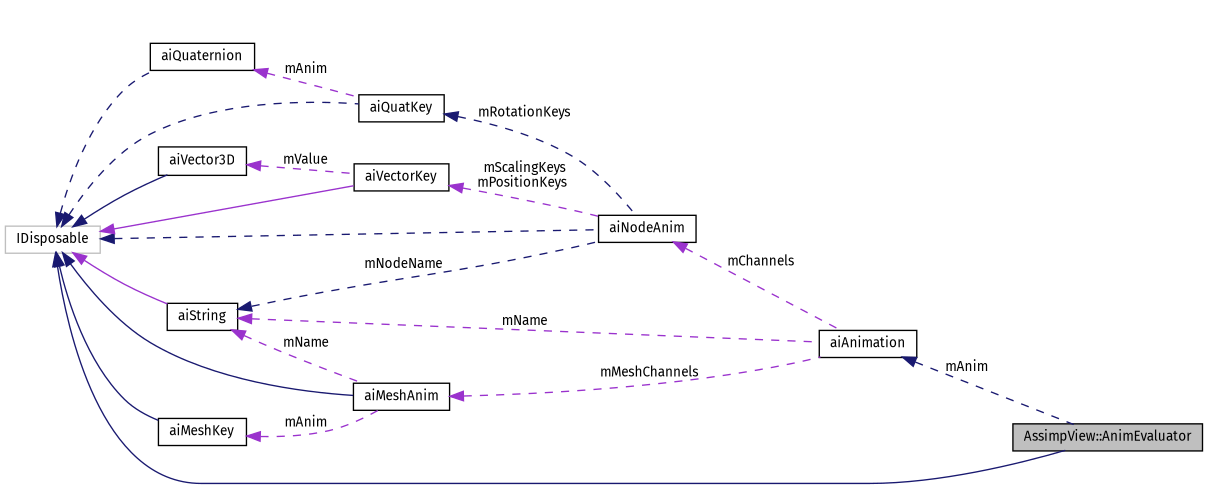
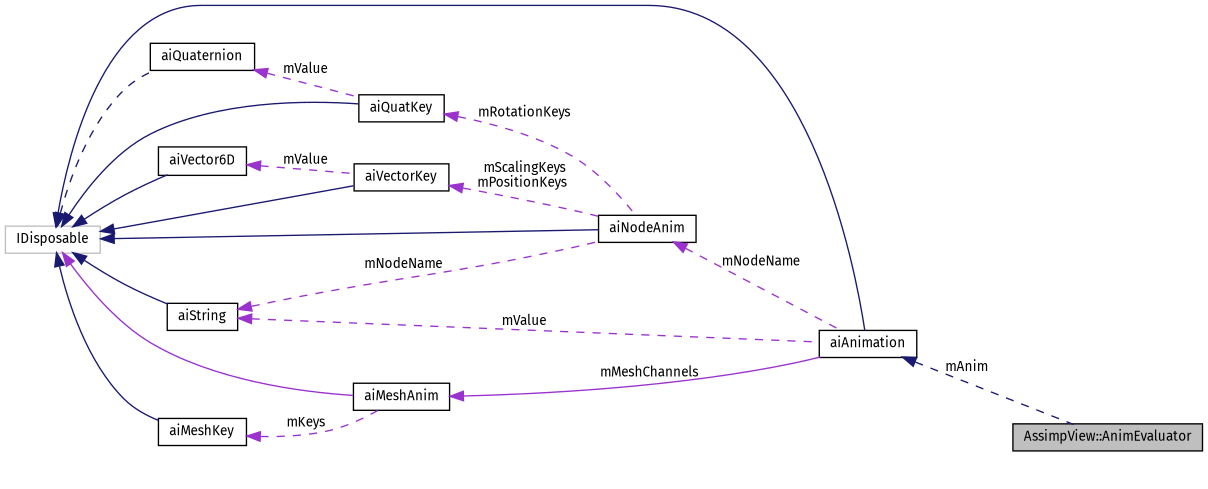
edge "aiQuatKey" -> "aiQuaternion": label " mAnim" -> " mValue"
edge "aiQuatKey" -> "IDisposable": style dashed -> solid
edge "aiNodeAnim" -> "aiQuatKey": color midnightblue -> darkorchid3
node "aiVector3D": label "aiVector3D" -> "aiVector6D"
edge "aiVectorKey" -> "IDisposable": color darkorchid3 -> midnightblue
edge "aiNodeAnim" -> "IDisposable": style dashed -> solid
edge "aiAnimation" -> "aiNodeAnim": label " mChannels" -> " mNodeName"
edge "aiNodeAnim" -> "aiString": color midnightblue -> darkorchid3
edge "aiString" -> "IDisposable": color darkorchid3 -> midnightblue
edge "aiAnimation" -> "aiString": label " mName" -> " mValue"
edge "aiMeshAnim" -> "aiString": removed, label "mName"
edge "aiMeshAnim" -> "IDisposable": color midnightblue -> darkorchid3
edge "aiAnimation" -> "aiMeshAnim": style dashed -> solid
edge "aiMeshAnim" -> "aiMeshKey": label " mAnim" -> " mKeys"
edge "AssimpView::AnimEvaluator" -> "IDisposable": now "aiAnimation" -> "IDisposable"
